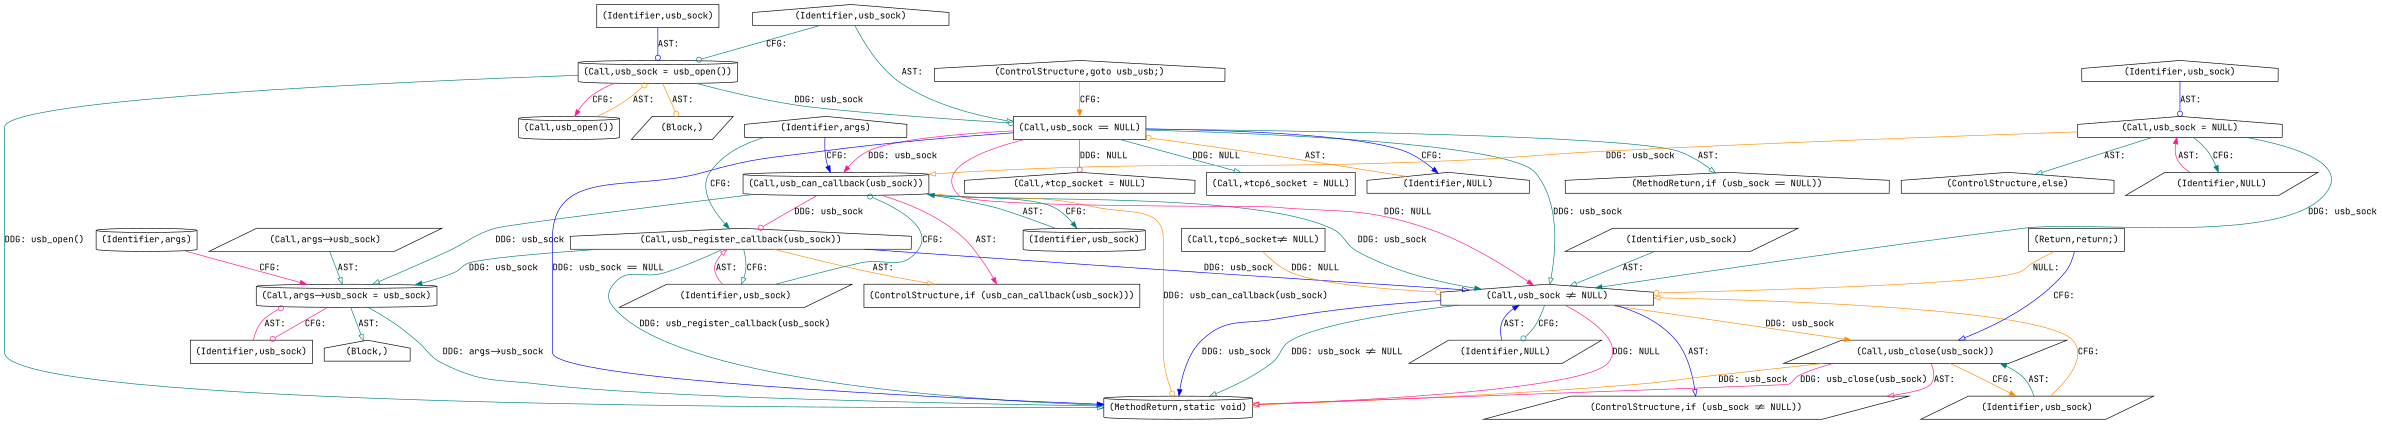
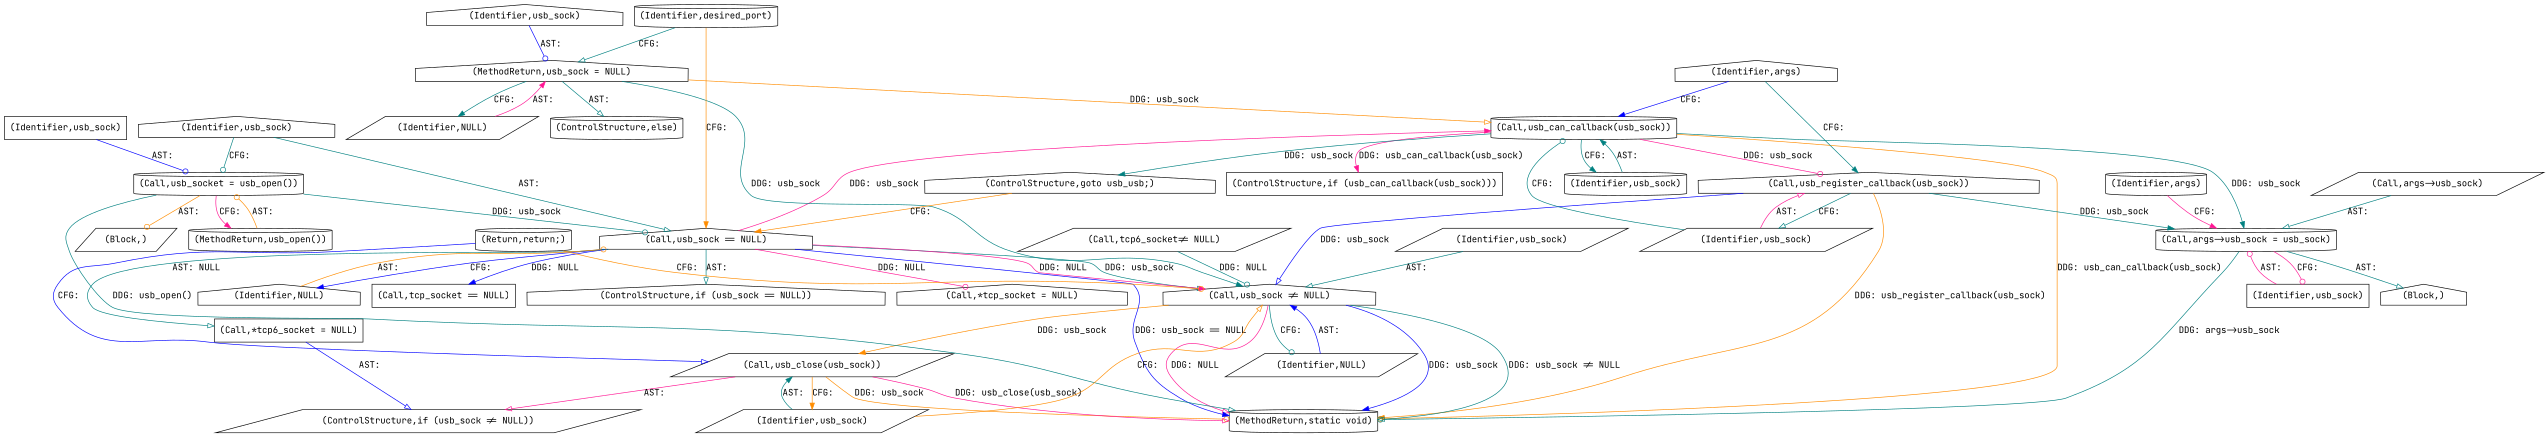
node "(Identifier,desired_port)": added
node "(Call,usb_sock = usb_open())": label "(Call,usb_sock = usb_open())" -> "(Call,usb_socket = usb_open())"
node "(Call,usb_open())": label "(Call,usb_open())" -> "(MethodReturn,usb_open())"
node "(Call,usb_sock == NULL)": shape box -> house
node "(Call,usb_sock = NULL)": label "(Call,usb_sock = NULL)" -> "(MethodReturn,usb_sock = NULL)"
edge "(Call,usb_sock == NULL)" -> "(Call,*tcp6_socket = NULL)": label "DDG: NULL" -> "AST: NULL"
node "(MethodReturn,if (usb_sock == NULL))": label "(MethodReturn,if (usb_sock == NULL))" -> "(ControlStructure,if (usb_sock == NULL))"
node "(ControlStructure,else)": shape house -> cylinder
edge "(Call,usb_can_callback(usb_sock))" -> "(Call,usb_sock != NULL)": now "(Call,usb_can_callback(usb_sock))" -> "(ControlStructure,goto usb_usb;)"
edge "(Call,usb_can_callback(usb_sock))" -> "(Call,args->usb_sock = usb_sock)": arrowhead onormal -> normal
edge "(Call,usb_can_callback(usb_sock))" -> "(ControlStructure,if (usb_can_callback(usb_sock)))": label "AST: " -> "DDG: usb_can_callback(usb_sock)"
node "(Call,tcp6_socket!= NULL)": shape box -> parallelogram
node "(Return,return;)": shape box -> cylinder
edge "(Return,return;)" -> "(Call,usb_sock != NULL)": label "NULL: " -> "CFG: "
edge "(Call,usb_register_callback(usb_sock))" -> "(ControlStructure,if (usb_can_callback(usb_sock)))": removed, label "AST:"
edge "(Call,tcp6_socket!= NULL)" -> "(Call,usb_sock != NULL)": color darkorange -> teal
node "(Call,tcp_socket == NULL)": added
edge "(Call,usb_sock != NULL)" -> "(ControlStructure,if (usb_sock != NULL))": now "(Call,*tcp6_socket = NULL)" -> "(ControlStructure,if (usb_sock != NULL))"
edge "(Call,usb_register_callback(usb_sock))" -> "(MethodReturn,static void)": color teal -> darkorange
